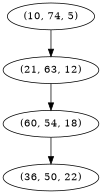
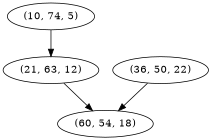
edge "(60, 54, 18)" -> "(36, 50, 22)": reversed
